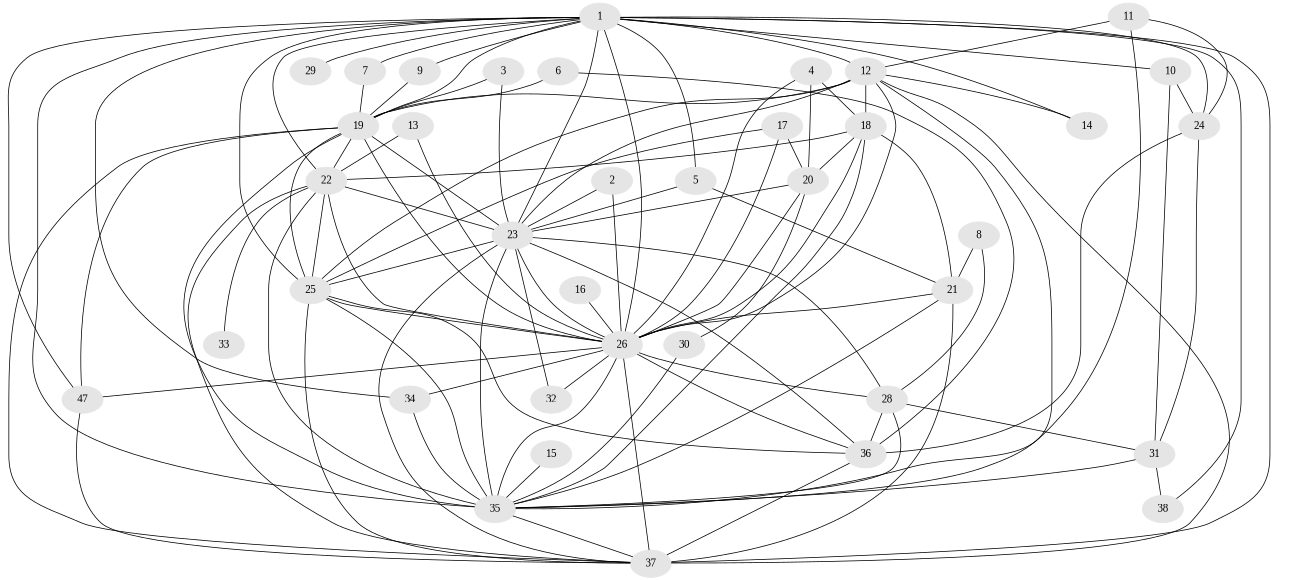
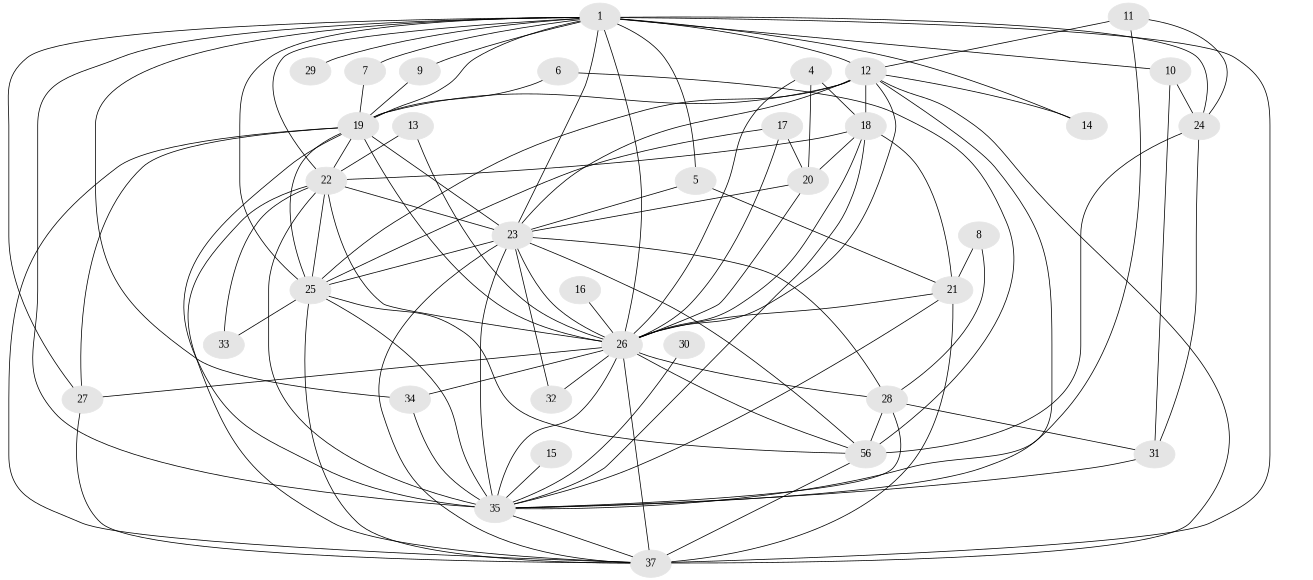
node "3": removed
node "2": removed
edge "20" -- "30": removed
edge "25" -- "26": now "25" -- "33"
node "47": label "47" -> "27"
node "36": label "36" -> "56"
node "38": removed
